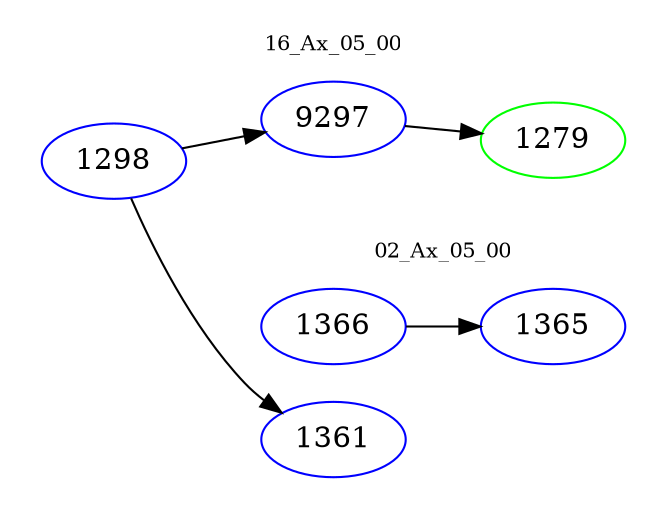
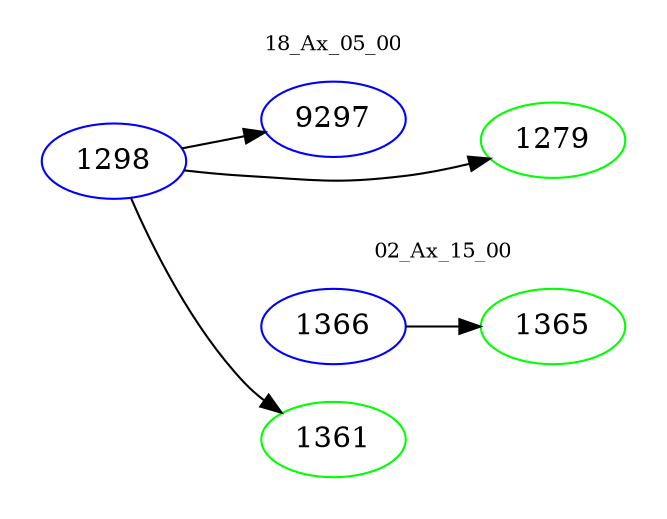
cluster "16_Ax_05_00": label "16_Ax_05_00" -> "18_Ax_05_00"
edge "9297" -> "1279": now "1298" -> "1279"
cluster "02_Ax_05_00": label "02_Ax_05_00" -> "02_Ax_15_00"
node "1365": color blue -> green
node "1361": color blue -> green
